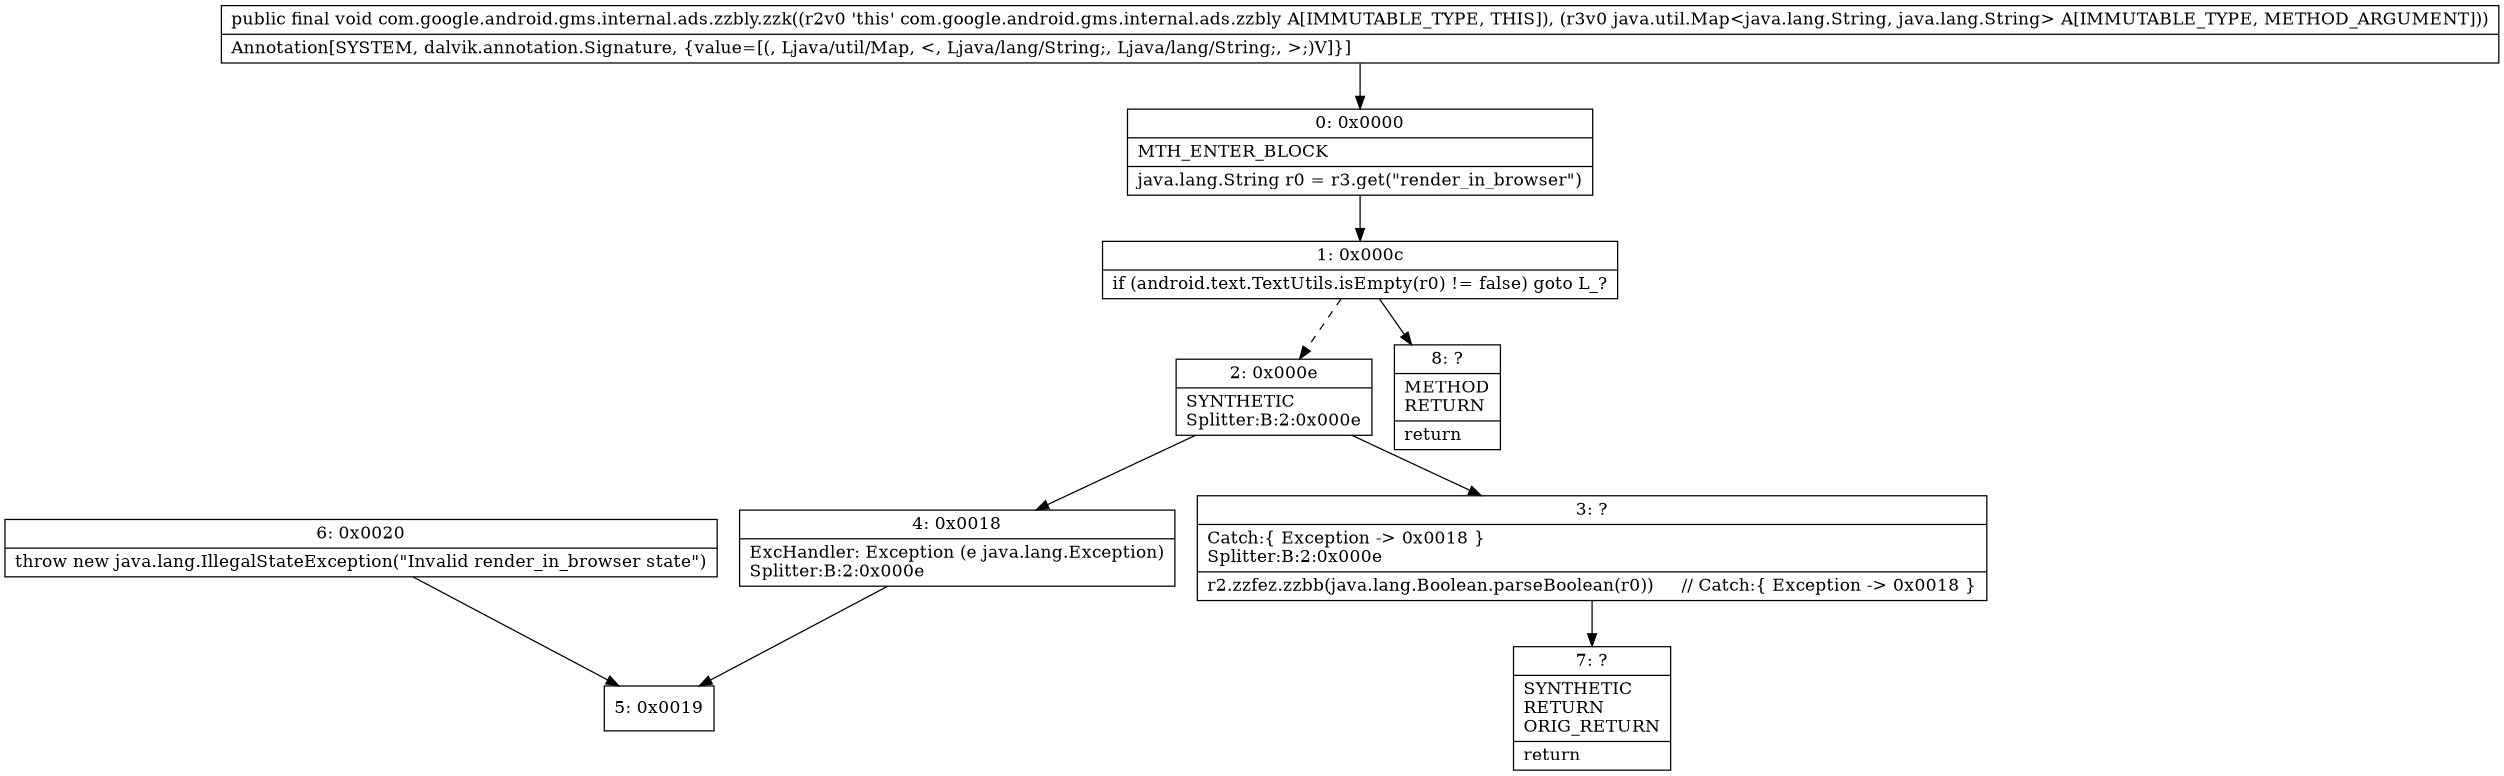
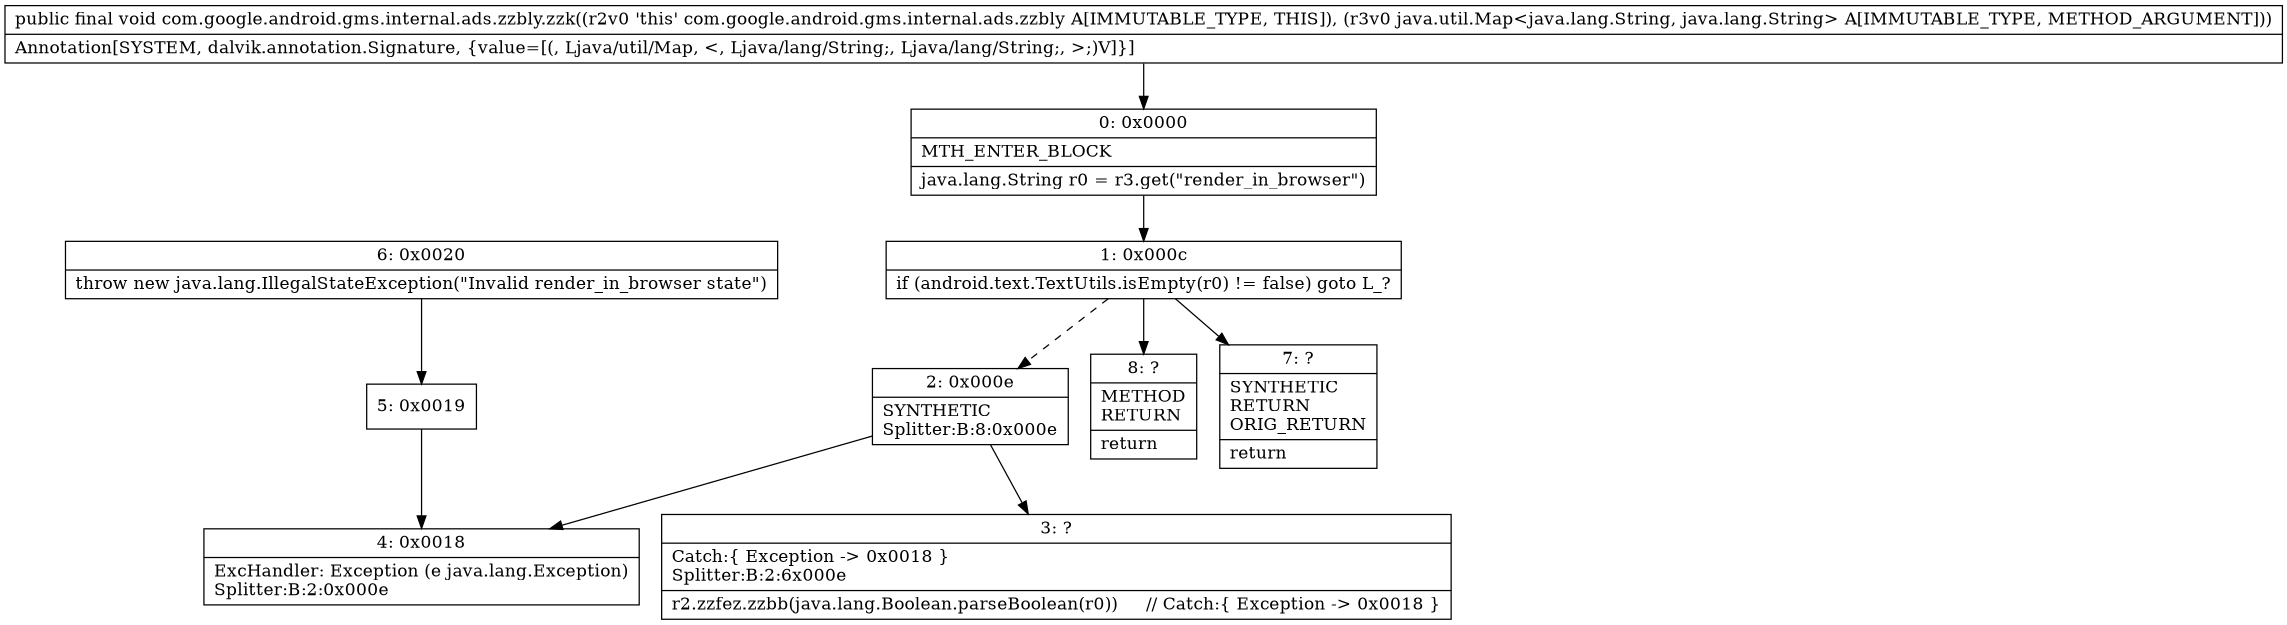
node "2: 0x000e": text "Splitter:B:2:0x000e" -> "Splitter:B:8:0x000e"
node "3: ?": text "Splitter:B:2:0x000e" -> "Splitter:B:2:6x000e"
edge "3: ?" -> "7: ?": now "1: 0x000c" -> "7: ?"
edge "4: 0x0018" -> "5: 0x0019": reversed
